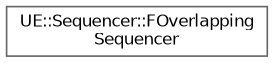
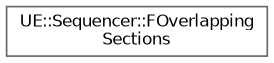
node "UE::Sequencer::FOverlapping Sequencer": label "UE::Sequencer::FOverlapping Sequencer" -> "UE::Sequencer::FOverlapping Sections"
